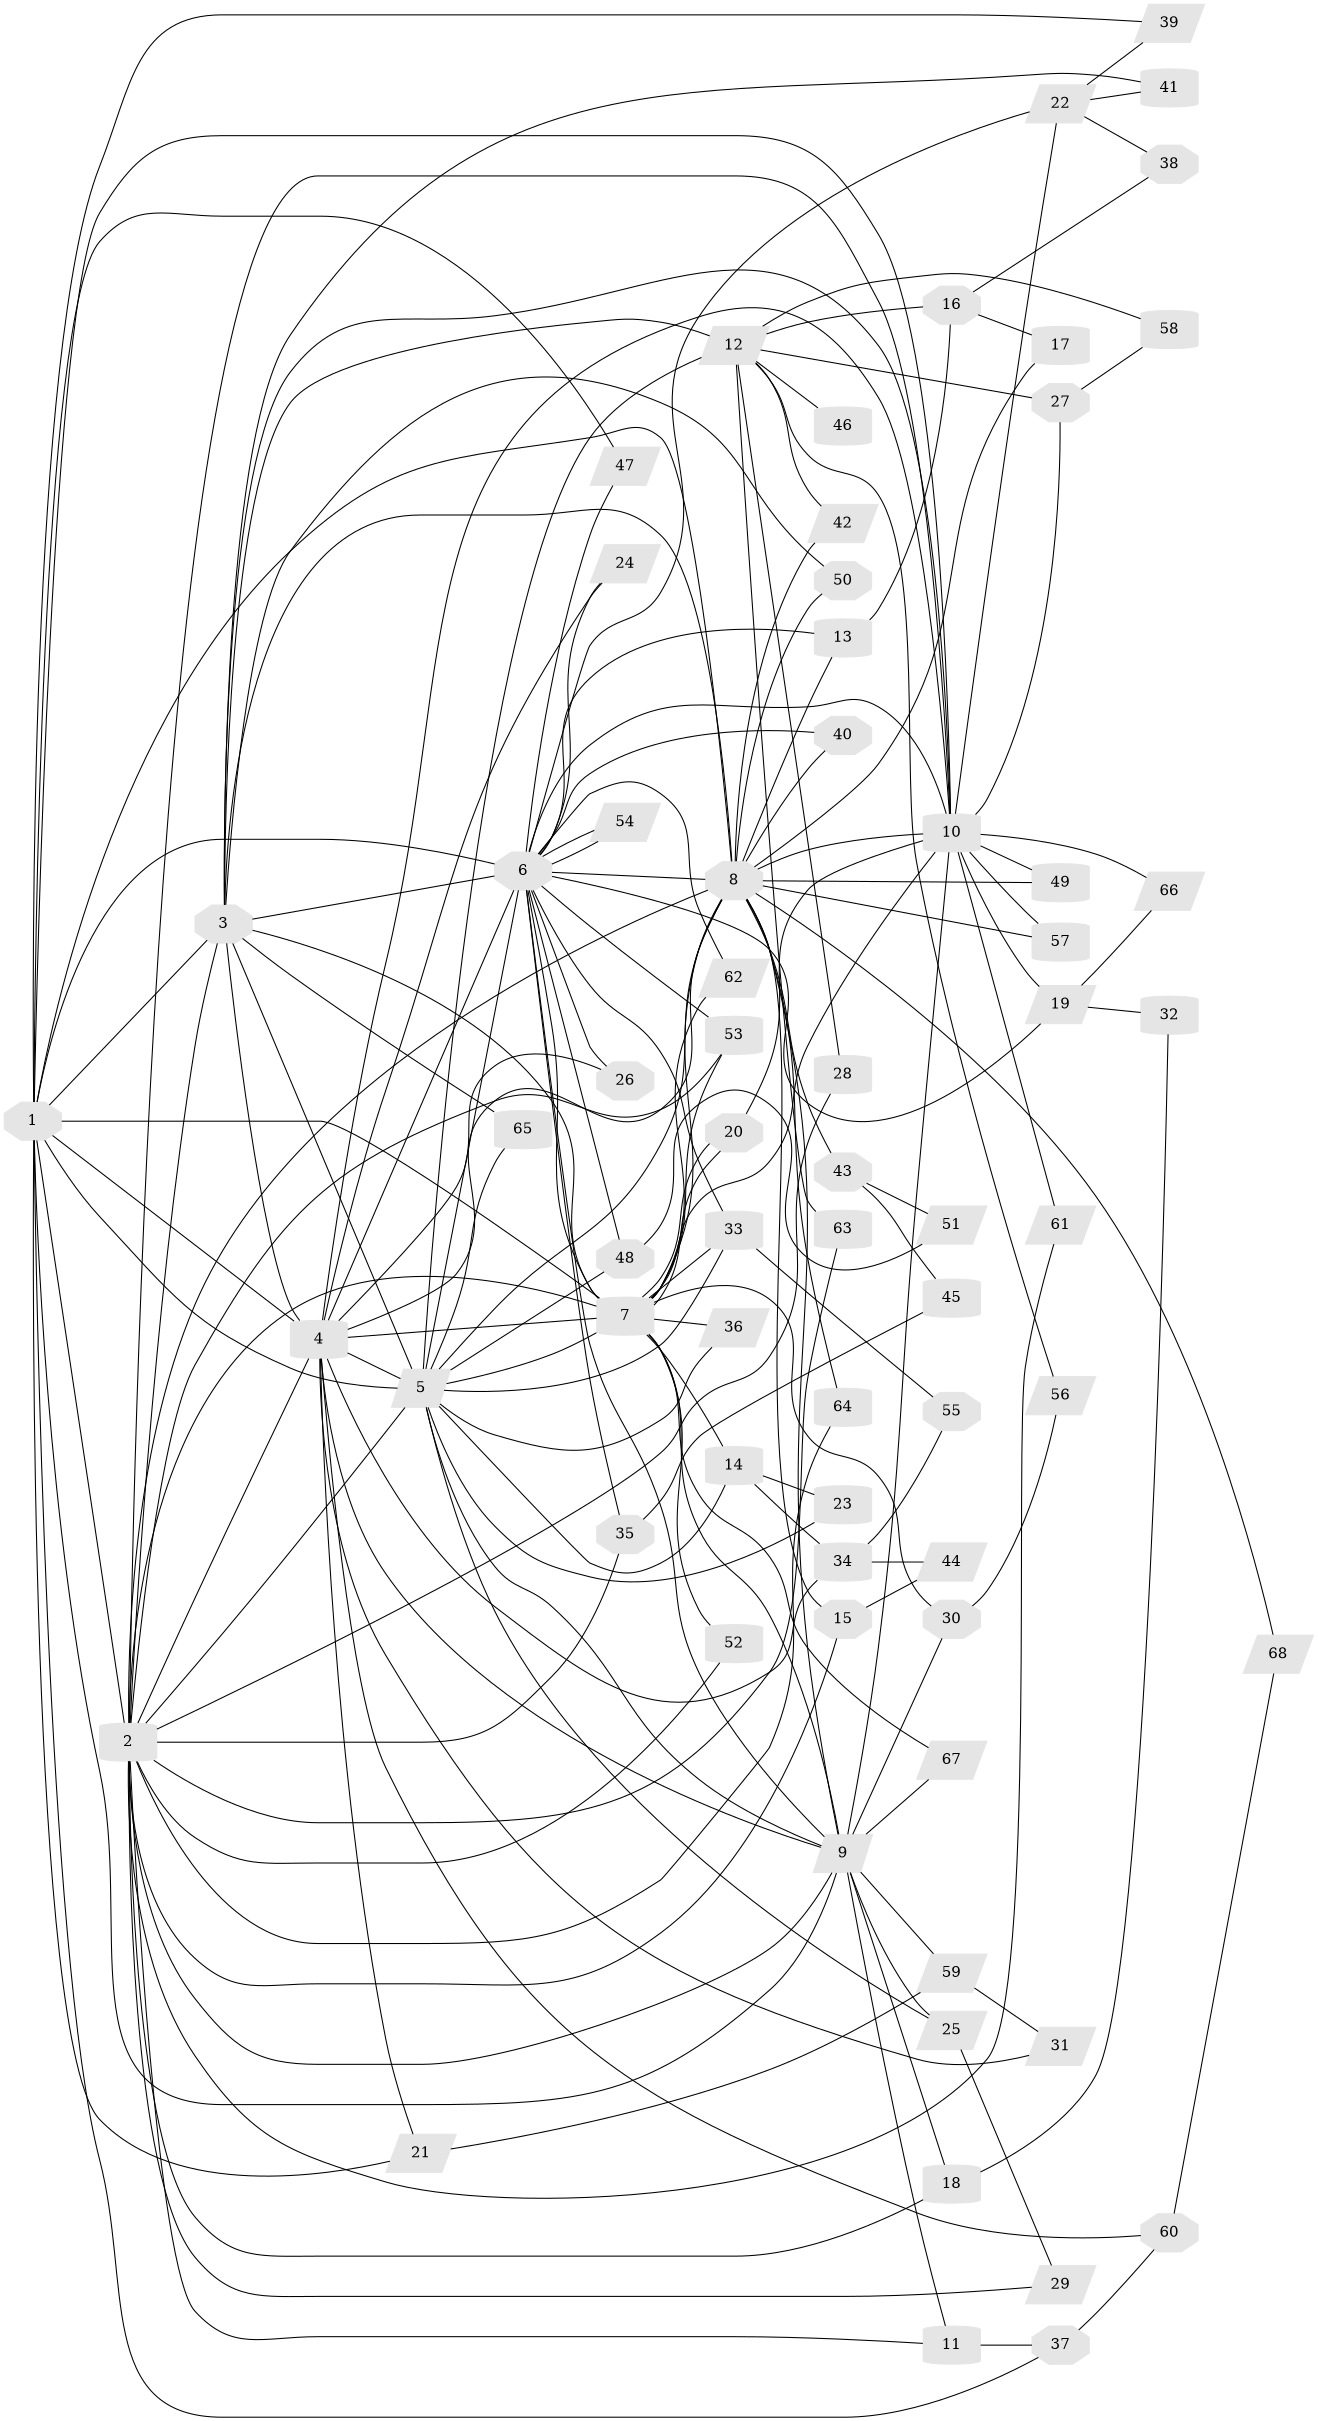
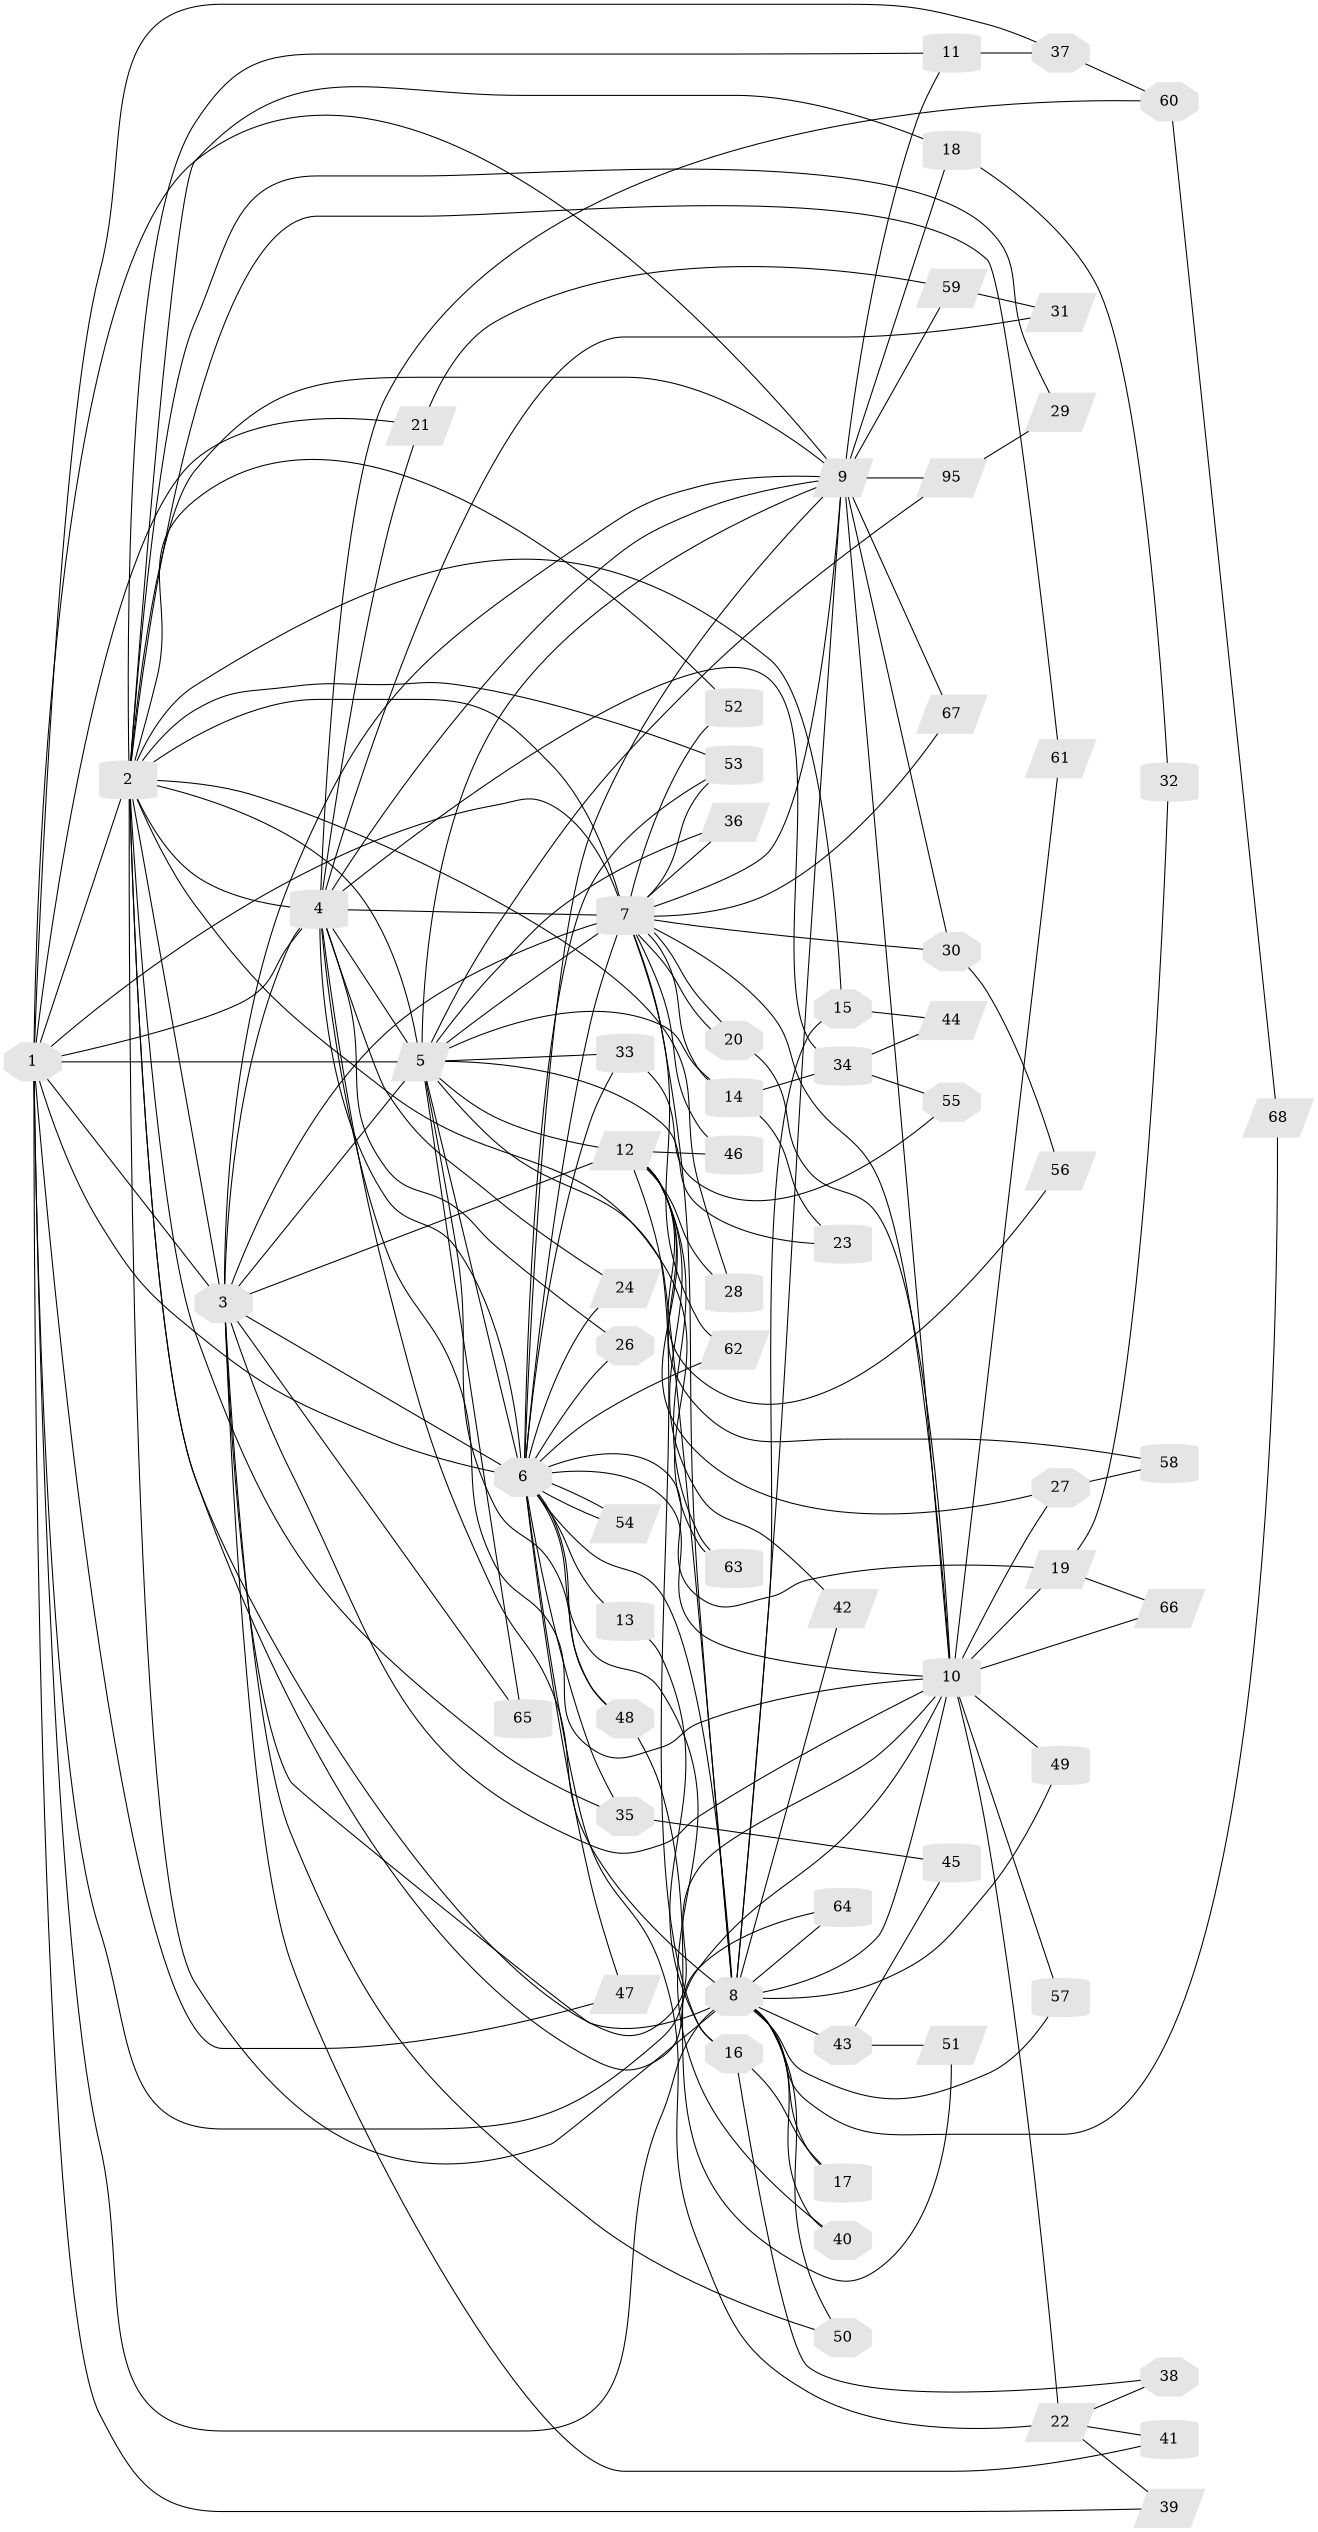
edge "9" -- "3": added
edge "13" -- "8": removed
edge "33" -- "7": now "46" -- "7"
node "25": label "25" -> "95"
